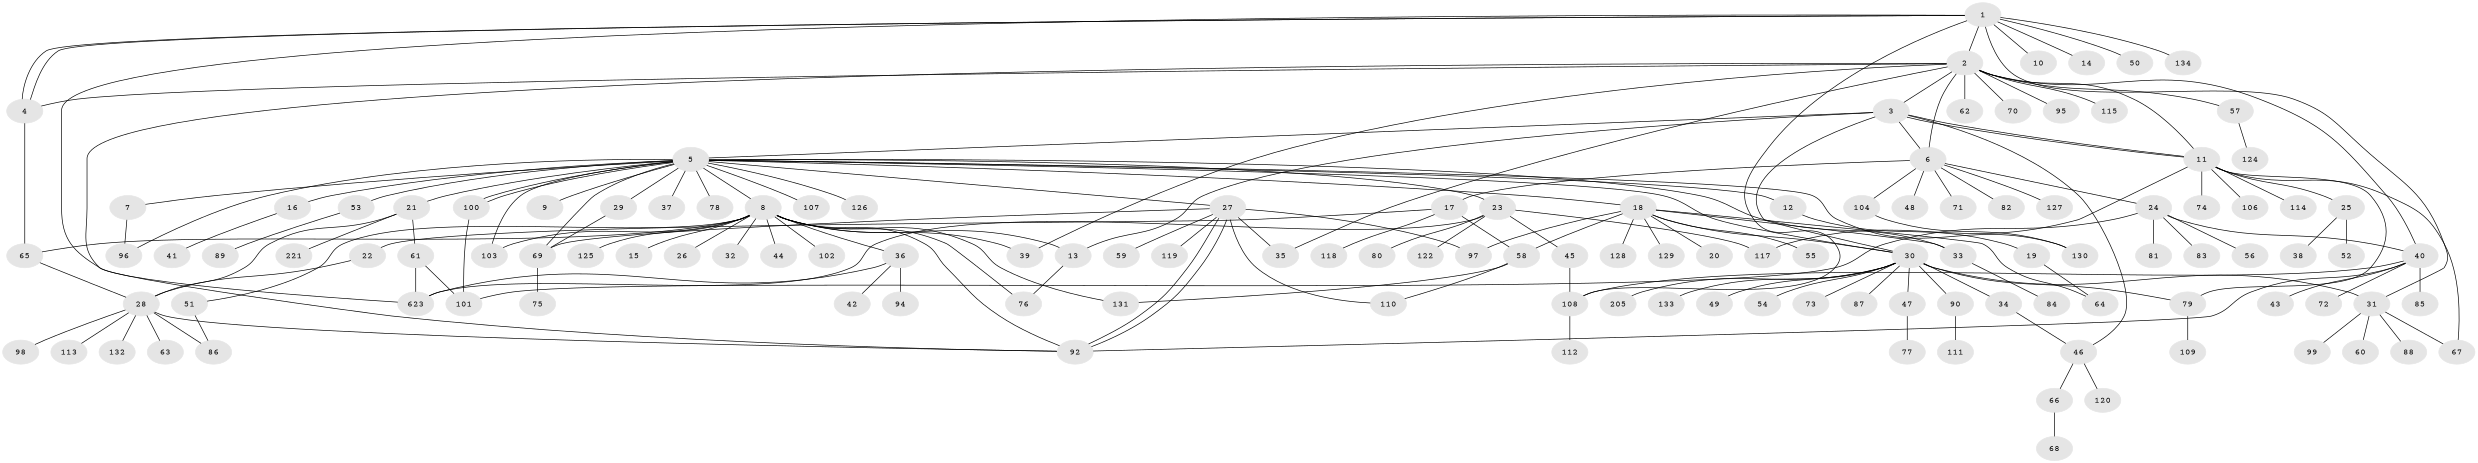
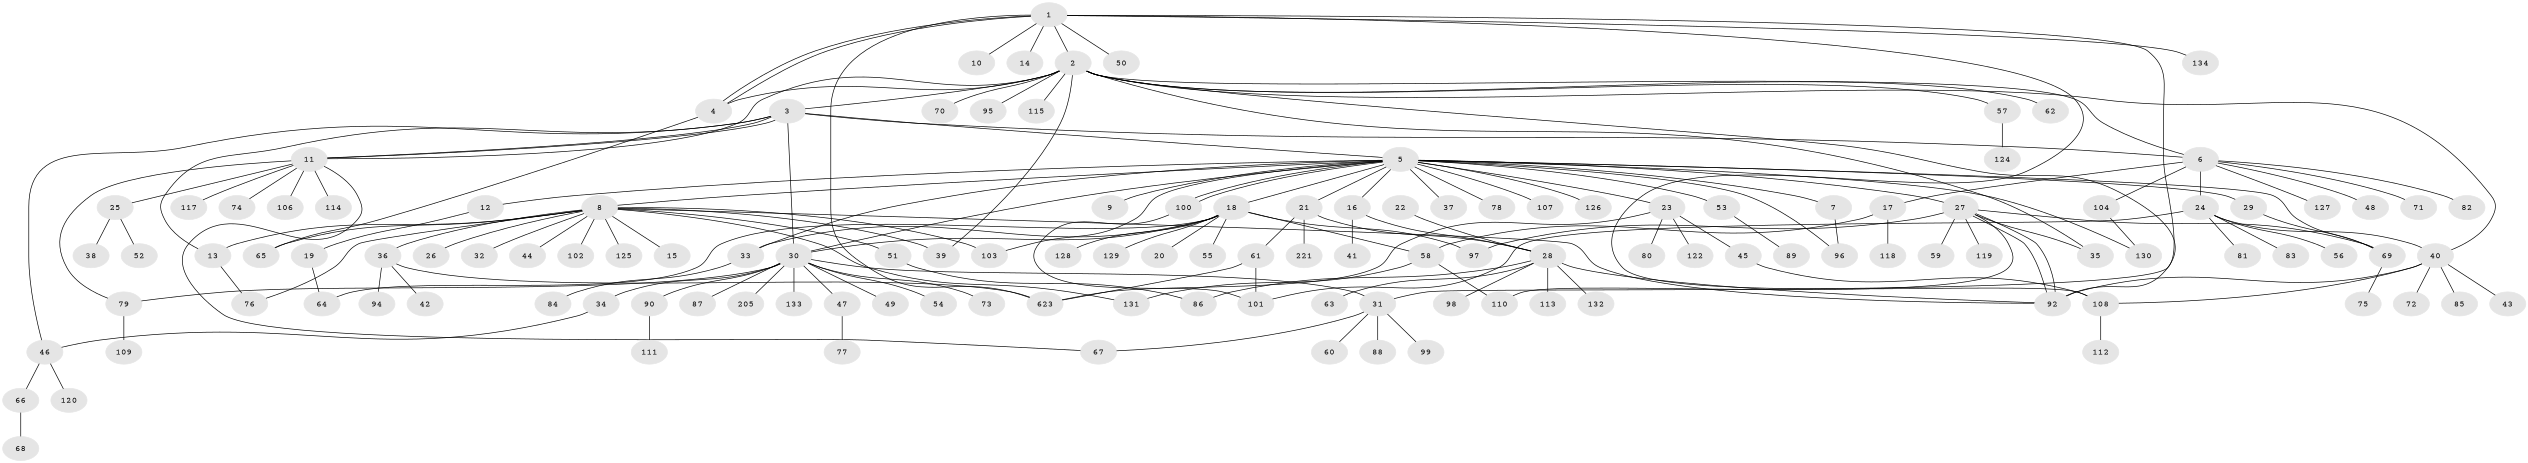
edge "17" -- "22": removed
edge "23" -- "117": removed
edge "65" -- "28": now "16" -- "28"
